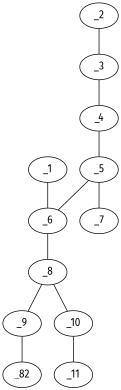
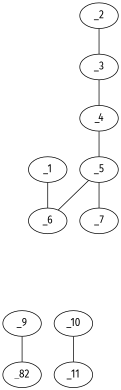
node "_8": removed
